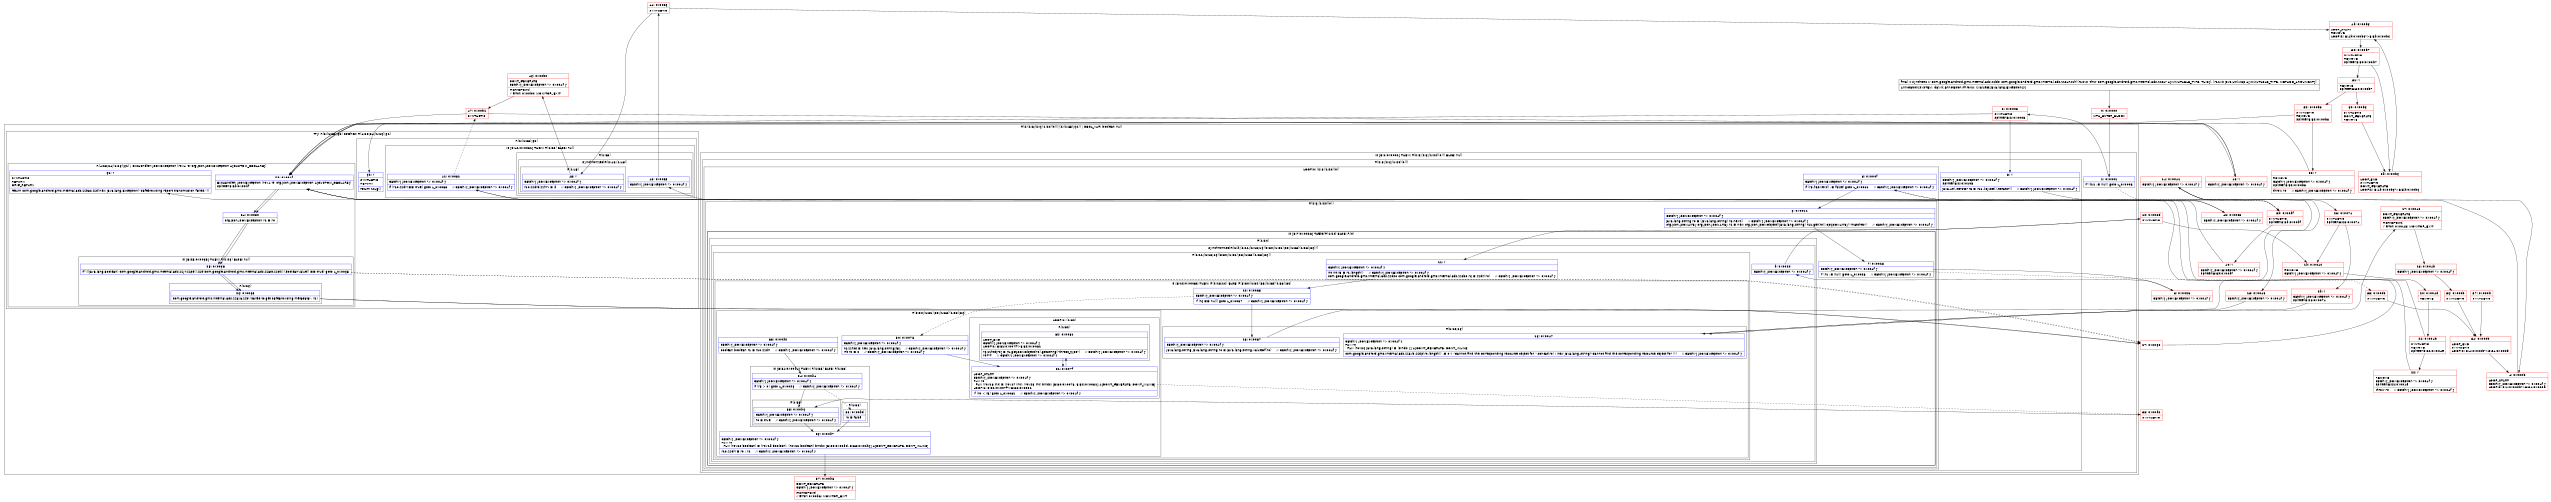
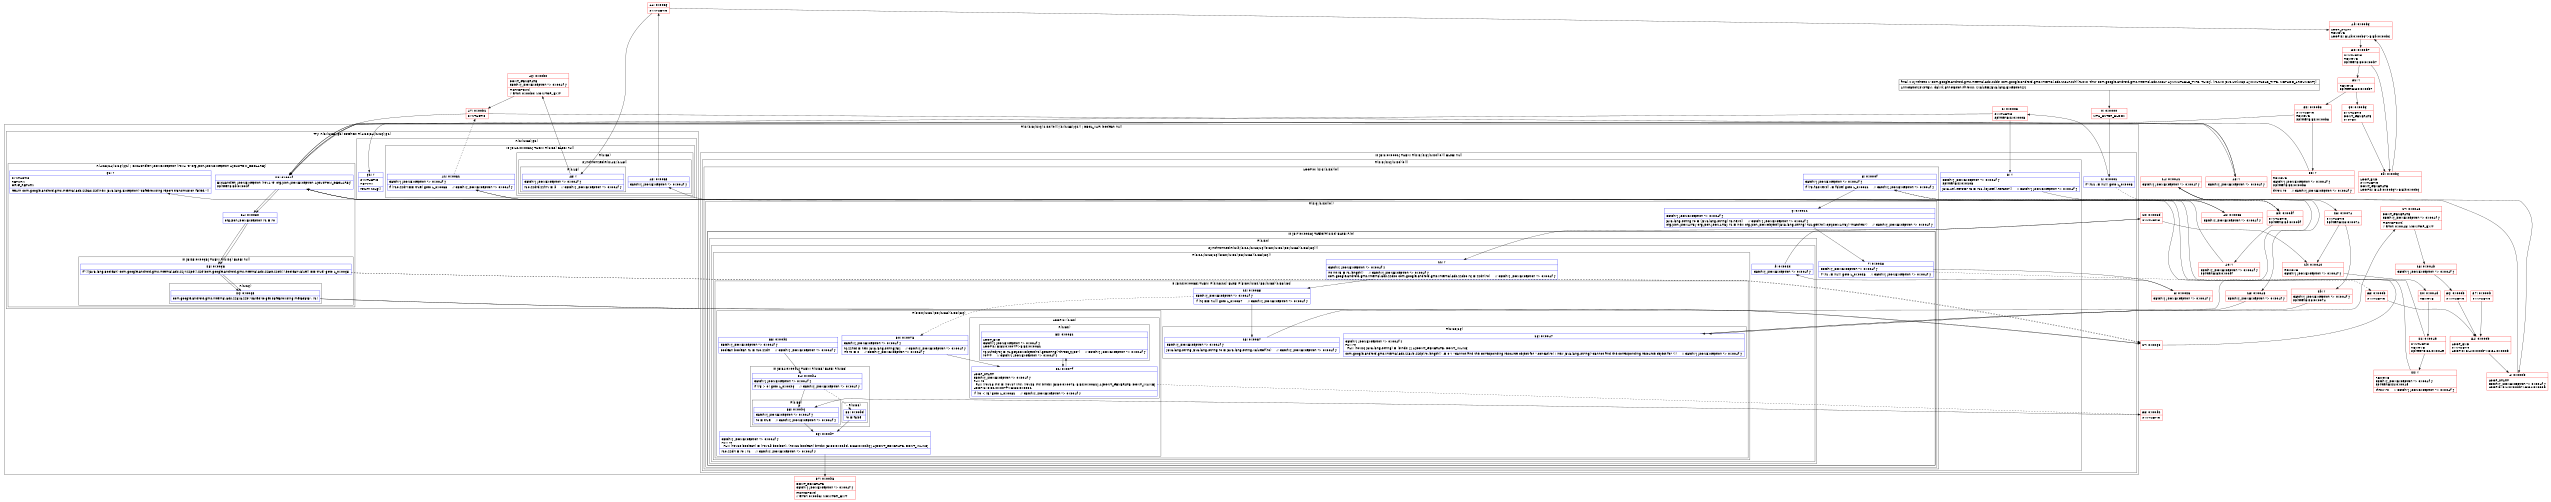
node "60: 0x00b6": text "REMOVE" -> "SYSTEM"
